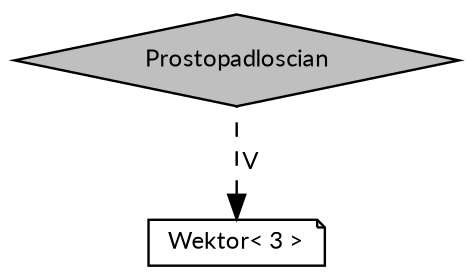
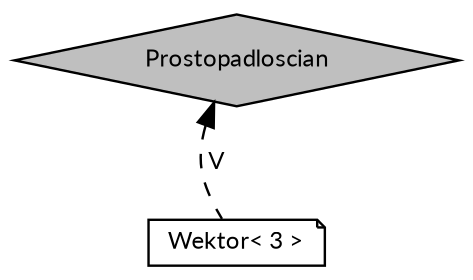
edge "Prostopadloscian" -> "Wektor< 3 >": reversed
